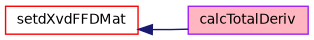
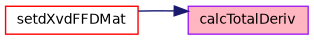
edge "calcTotalDeriv" -> "setdXvdFFDMat": reversed
